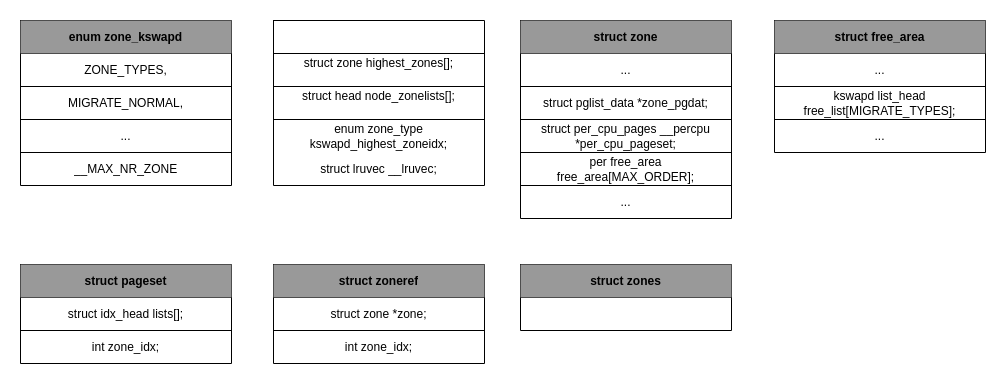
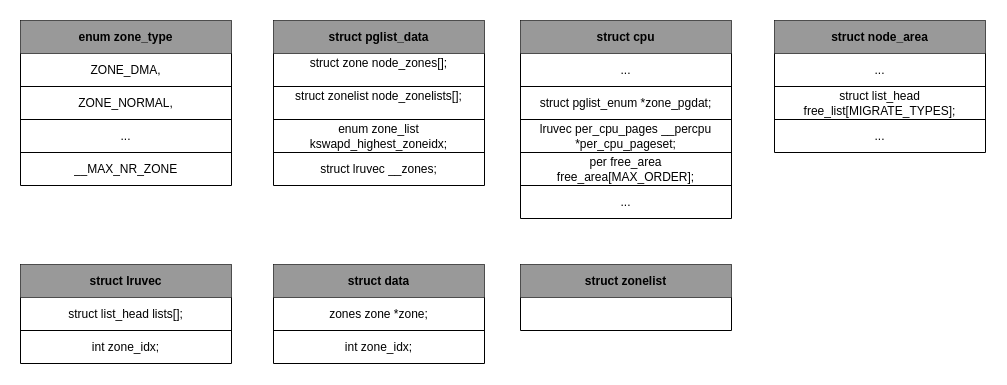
node "struct pglist_data": added
node "enum zone_kswapd": label "enum zone_kswapd" -> "enum zone_type"
node "struct zone": label "struct zone" -> "struct cpu"
node "struct free_area": label "struct free_area" -> "struct node_area"
node "ZONE_TYPES,": label "ZONE_TYPES," -> "ZONE_DMA,"
node "struct zone highest_zones[];": label "struct zone highest_zones[];" -> "struct zone node_zones[];"
node "MIGRATE_NORMAL,": label "MIGRATE_NORMAL," -> "ZONE_NORMAL,"
node "struct head node_zonelists[];": label "struct head node_zonelists[];" -> "struct zonelist node_zonelists[];"
node "struct pglist_data *zone_pgdat;": label "struct pglist_data *zone_pgdat;" -> "struct pglist_enum *zone_pgdat;"
node "kswapd list_head free_list[MIGRATE_TYPES];": label "kswapd list_head free_list[MIGRATE_TYPES];" -> "struct list_head free_list[MIGRATE_TYPES];"
node "enum zone_type kswapd_highest_zoneidx;": label "enum zone_type kswapd_highest_zoneidx;" -> "enum zone_list kswapd_highest_zoneidx;"
node "struct per_cpu_pages __percpu *per_cpu_pageset;": label "struct per_cpu_pages __percpu *per_cpu_pageset;" -> "lruvec per_cpu_pages __percpu *per_cpu_pageset;"
node "struct lruvec __lruvec;": label "struct lruvec __lruvec;" -> "struct lruvec __zones;"
node "struct pageset": label "struct pageset" -> "struct lruvec"
node "struct zoneref": label "struct zoneref" -> "struct data"
node "struct zones": label "struct zones" -> "struct zonelist"
node "struct idx_head lists[];": label "struct idx_head lists[];" -> "struct list_head lists[];"
node "struct zone *zone;": label "struct zone *zone;" -> "zones zone *zone;"
